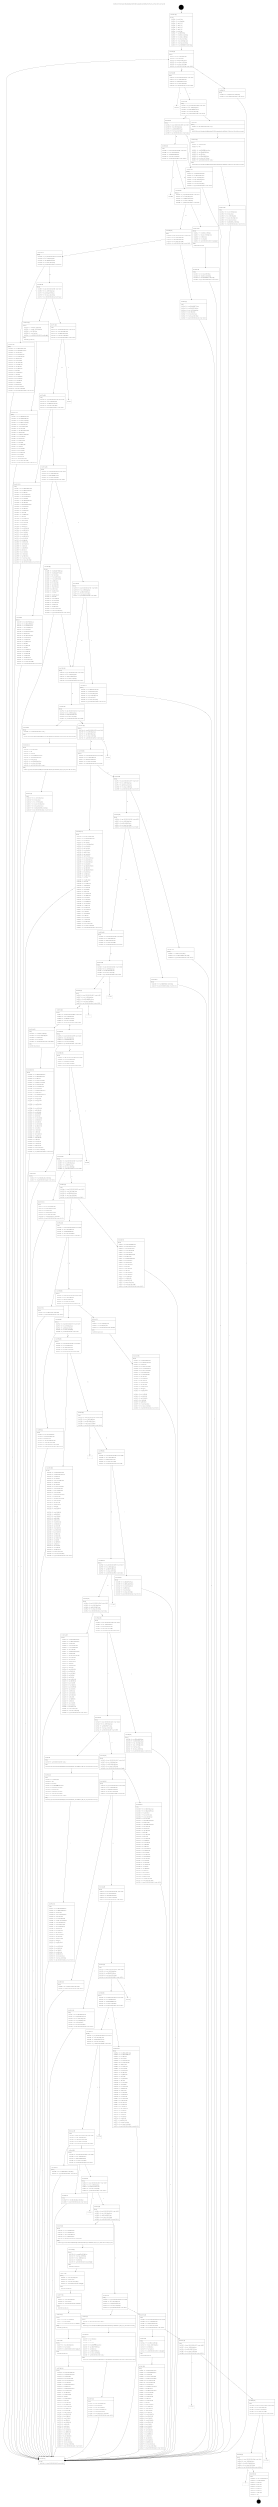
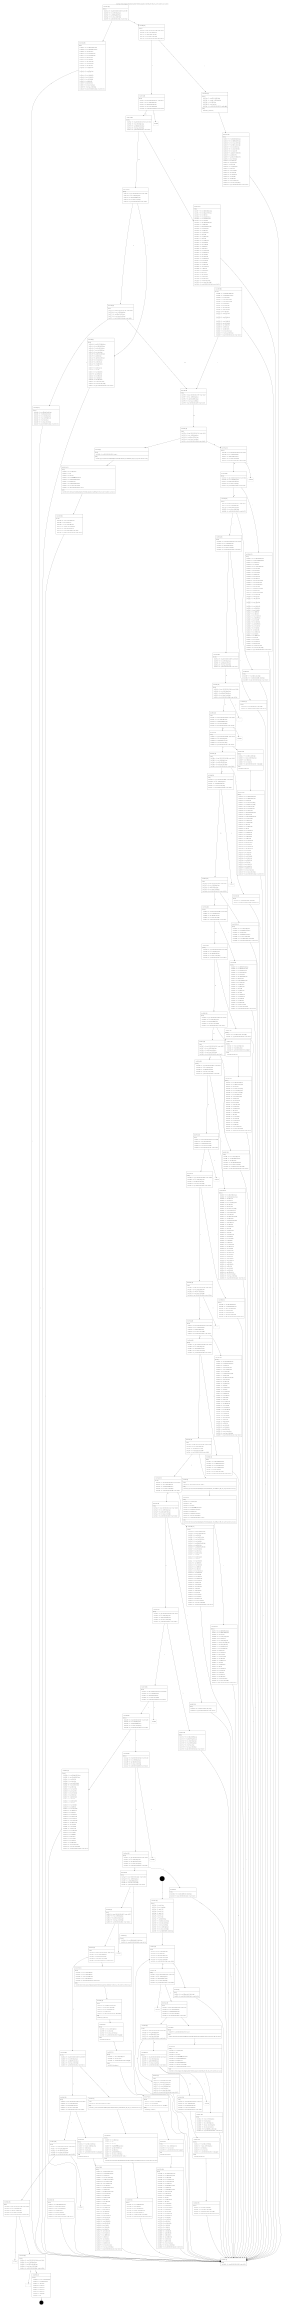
node "0x4016be [28]": removed
